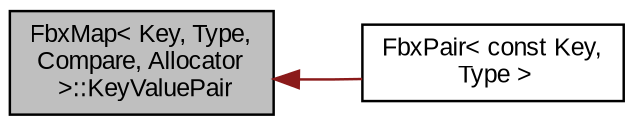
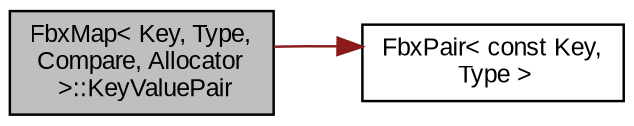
edge "FbxPair< const Key, Type >" -> "FbxMap< Key, Type, Compare, Allocator >::KeyValuePair": reversed
